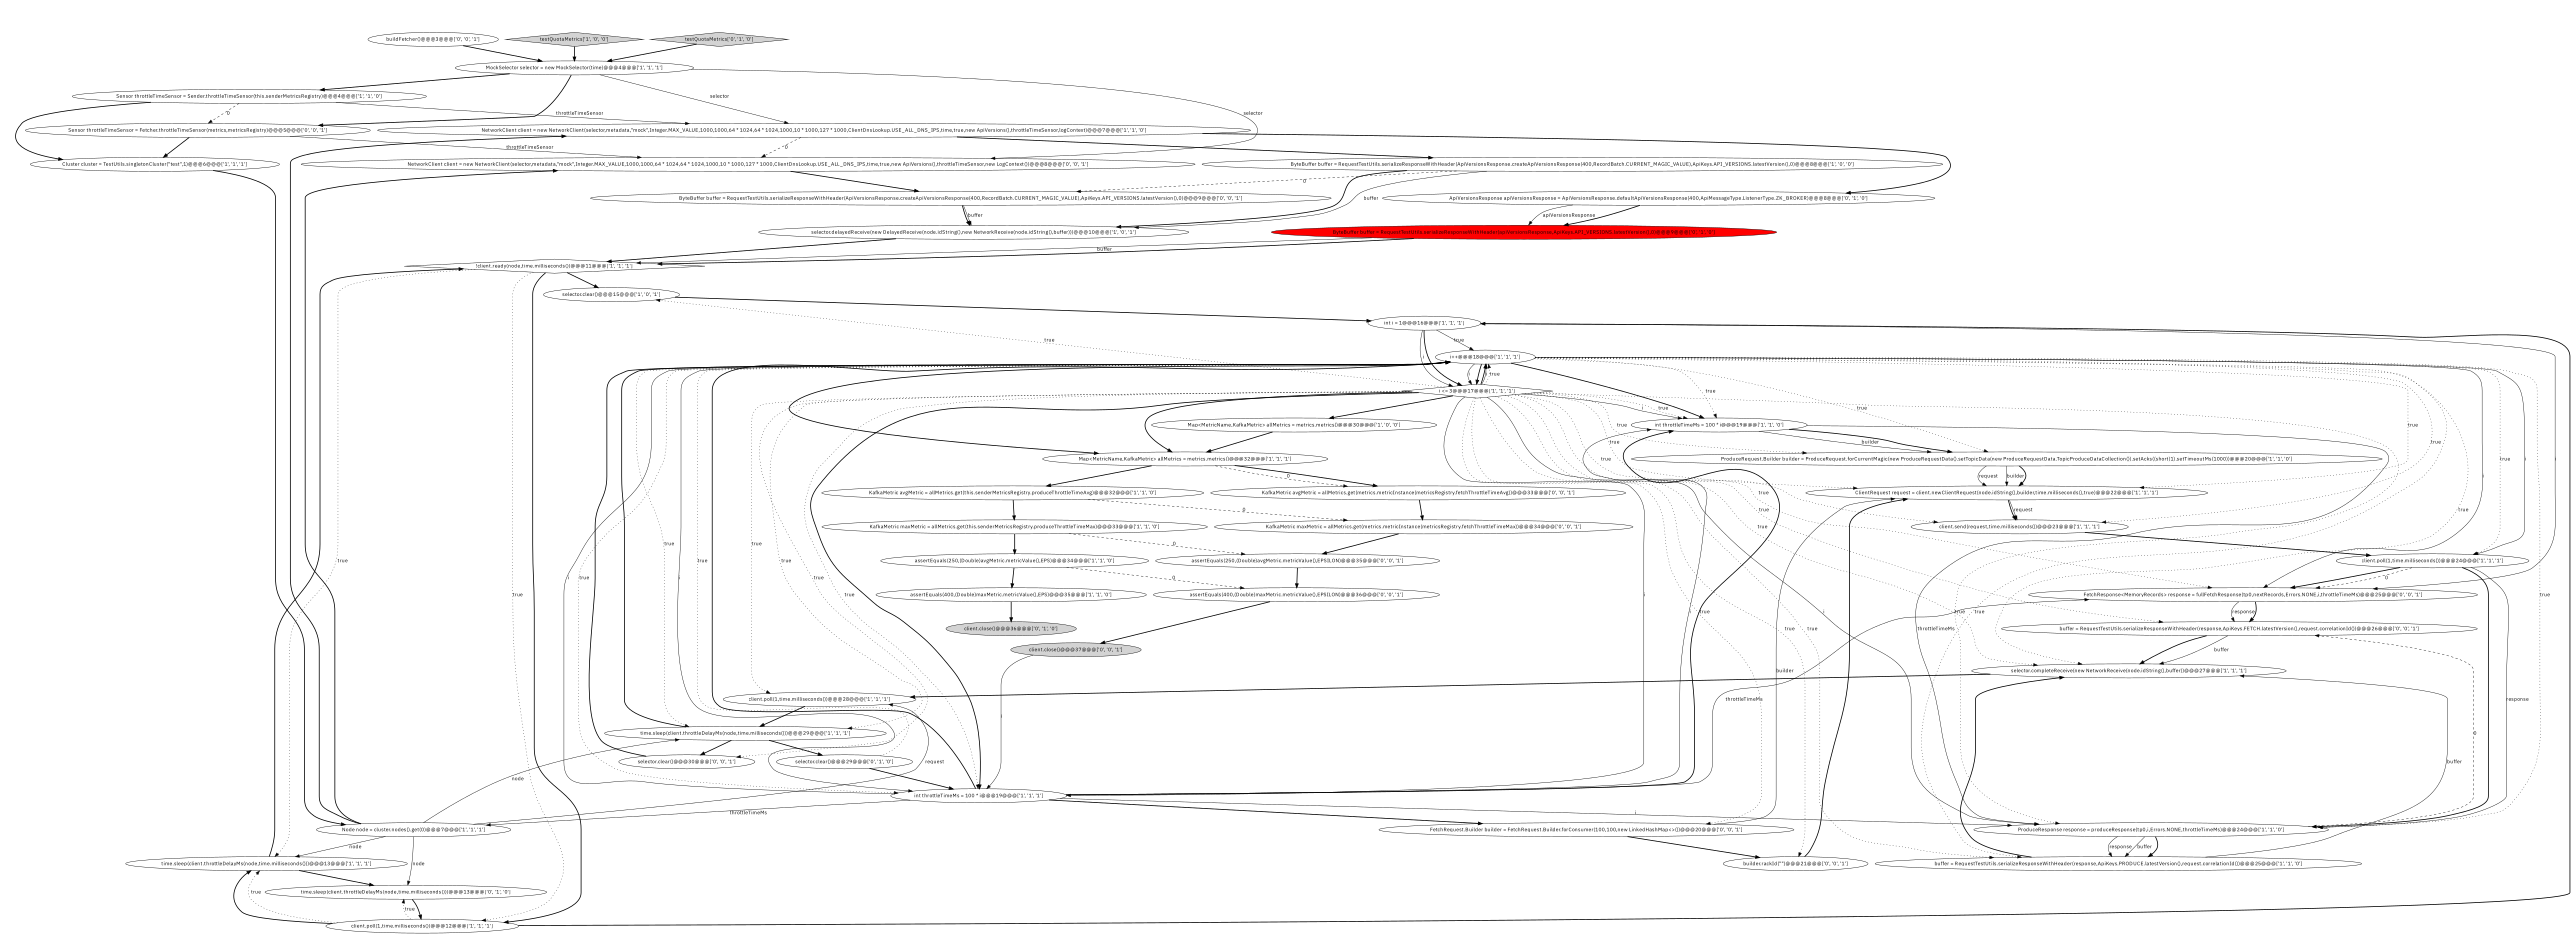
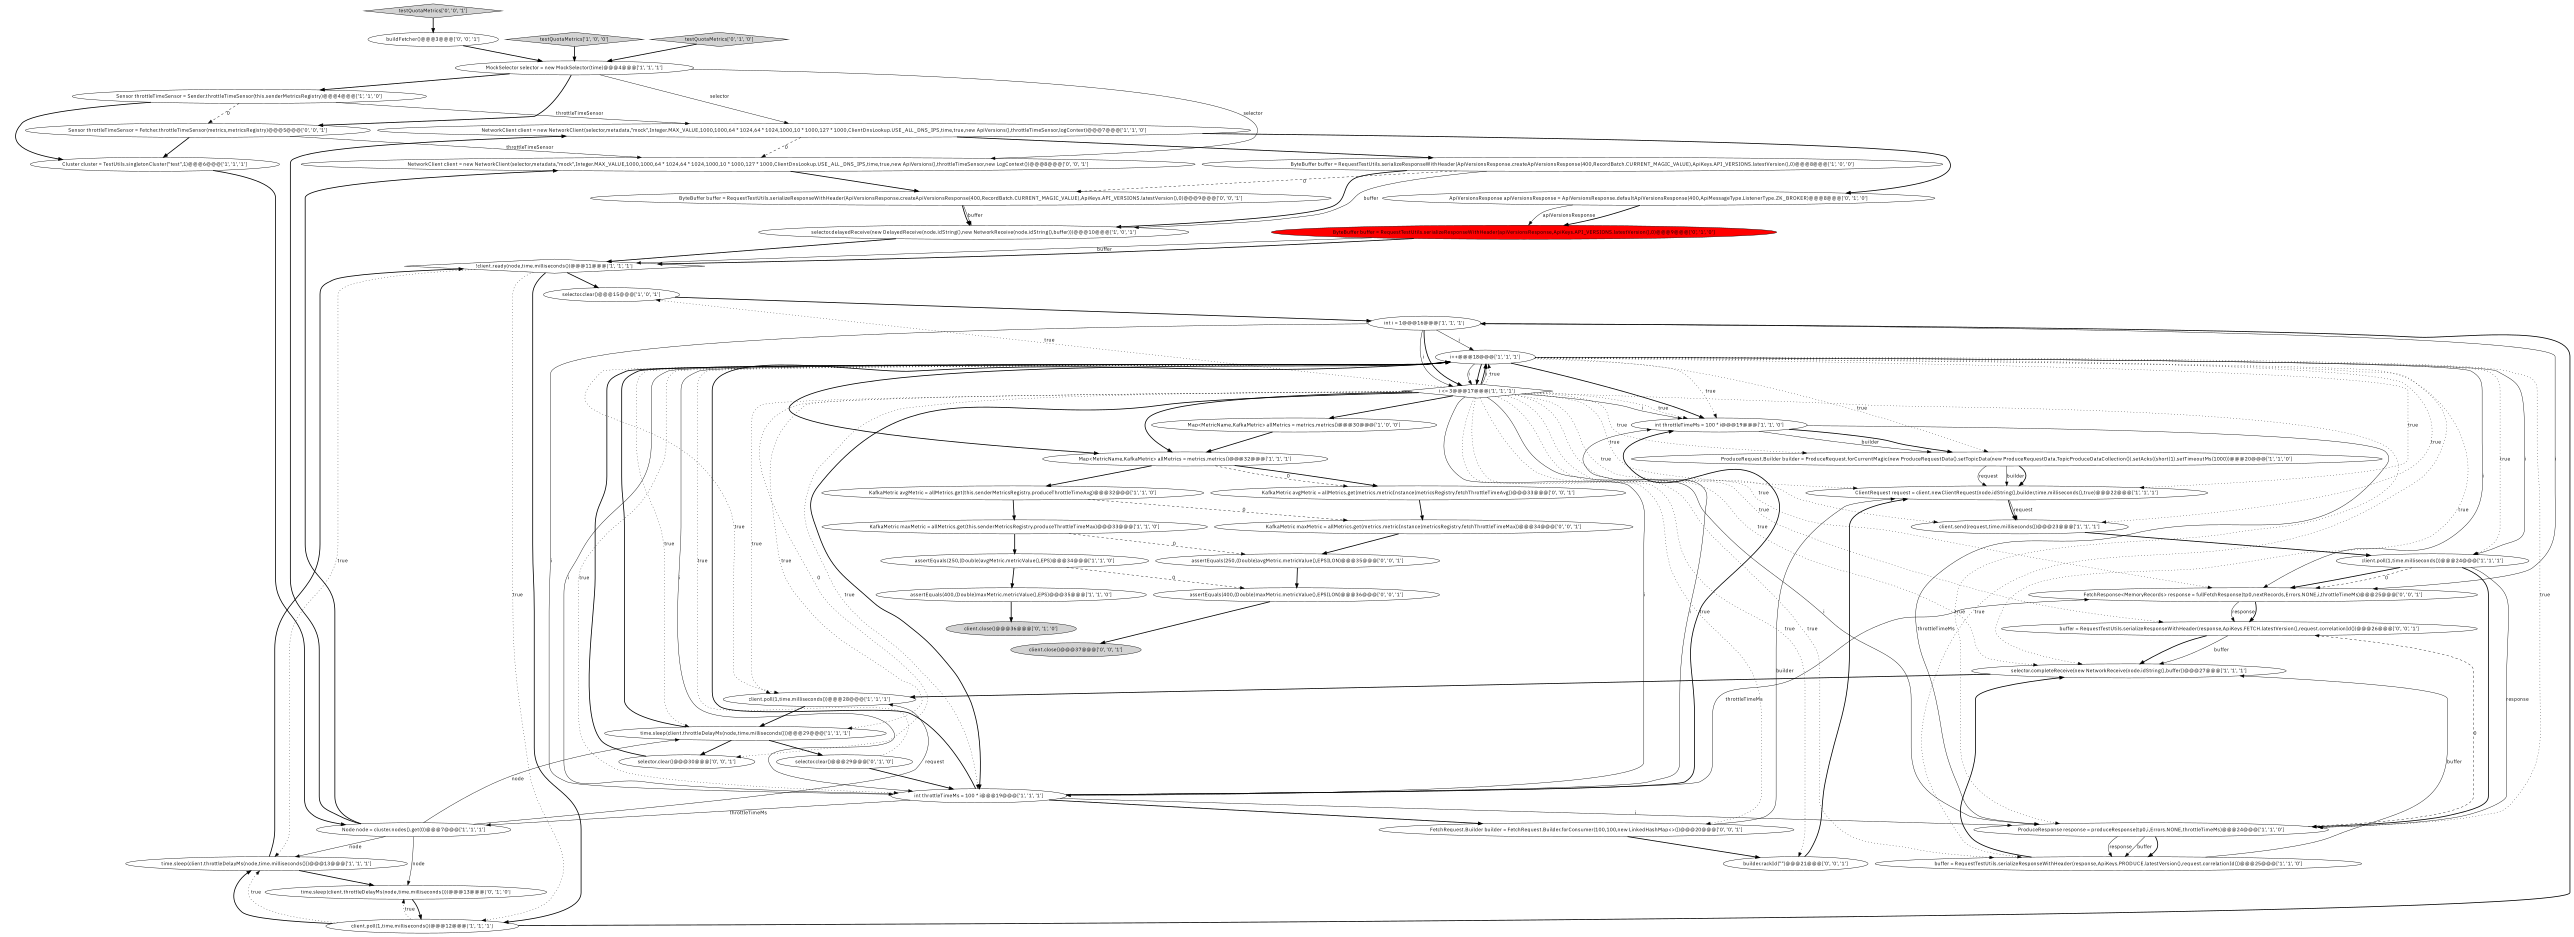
node "testQuotaMetrics['0', '0', '1']": added
edge "int i = 1@@@16@@@['1', '1', '1']" -> "i++@@@18@@@['1', '1', '1']": label "true" -> "i"
edge "i++@@@18@@@['1', '1', '1']" -> "client.poll(1,time.milliseconds())@@@28@@@['1', '1', '1']": added, label "true"
edge "i <= 3@@@17@@@['1', '1', '1']" -> "selector.clear()@@@30@@@['0', '0', '1']": label "true" -> "0"
edge "client.close()@@@37@@@['0', '0', '1']" -> "int throttleTimeMs = 100 * i@@@19@@@['1', '1', '1']": now "int i = 1@@@16@@@['1', '1', '1']" -> "int throttleTimeMs = 100 * i@@@19@@@['1', '1', '1']"
